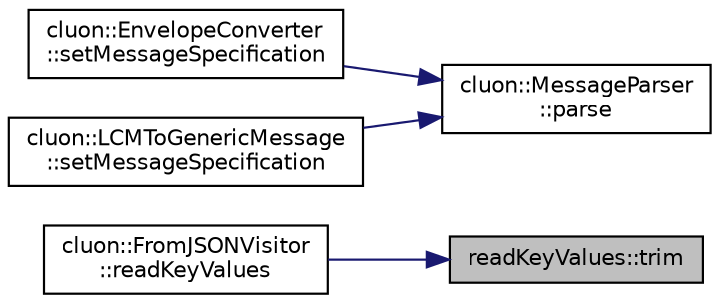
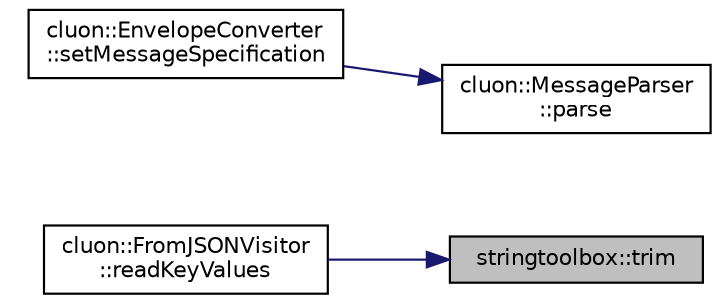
node "cluon::LCMToGenericMessage ::setMessageSpecification": removed
node "readKeyValues::trim": label "readKeyValues::trim" -> "stringtoolbox::trim"
